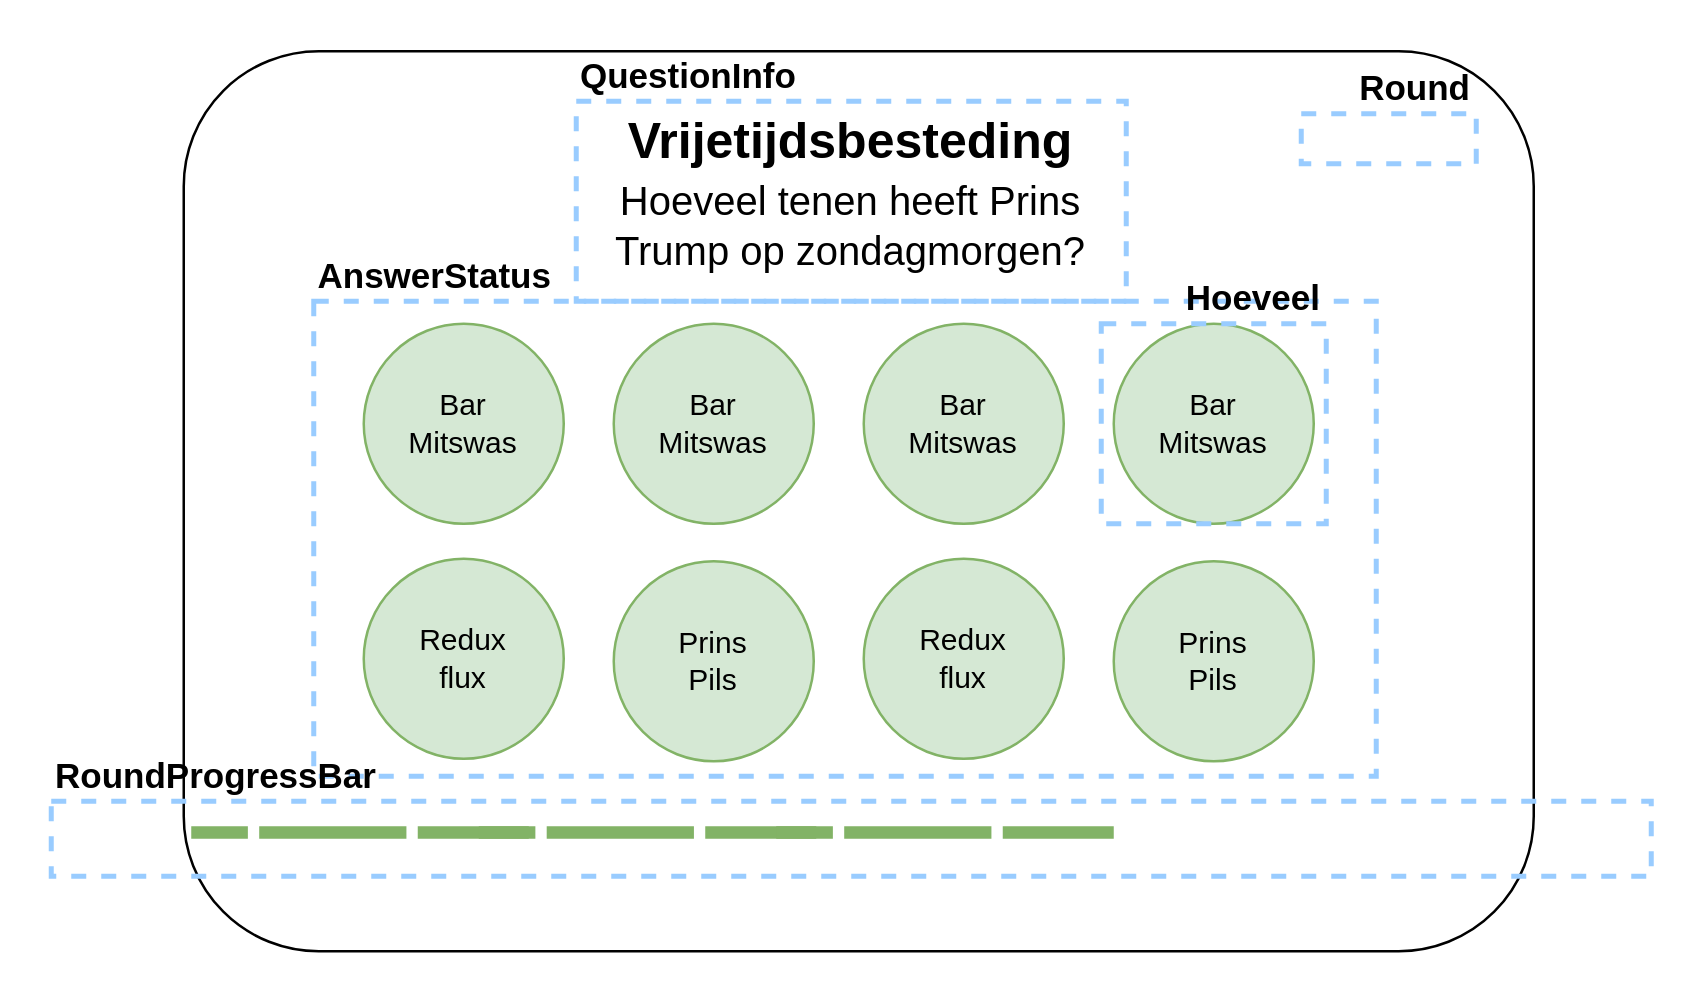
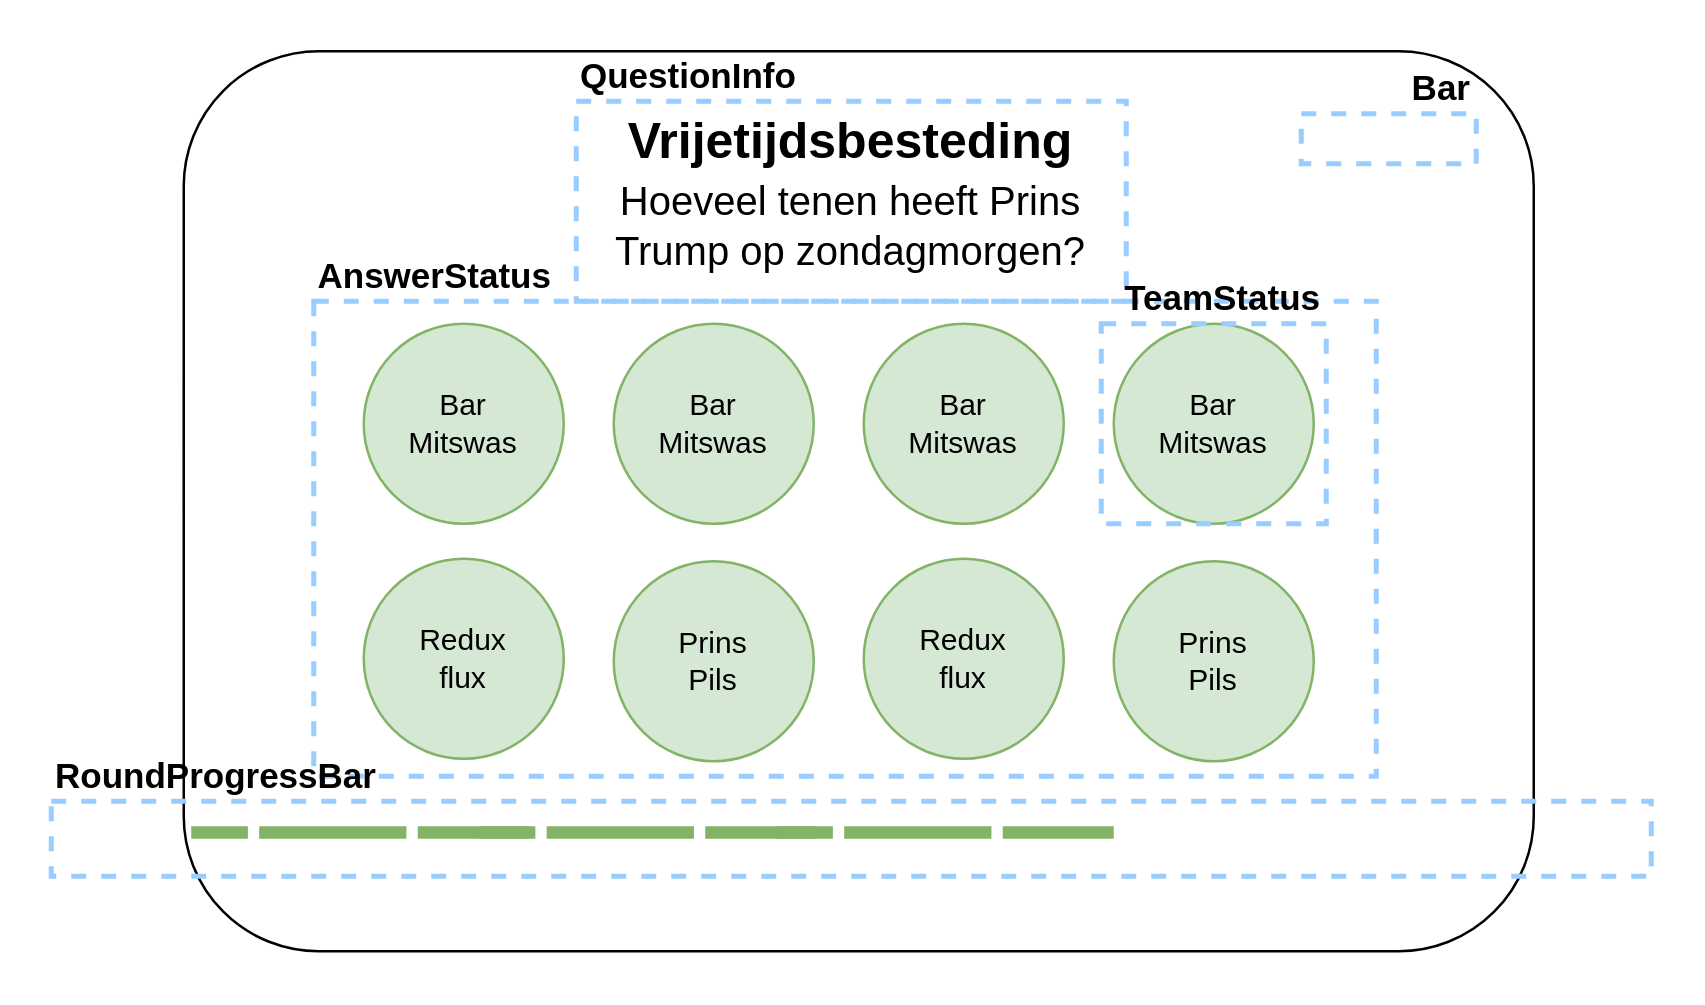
node "Round": label "Round" -> "Bar"
node "Hoeveel": label "Hoeveel" -> "TeamStatus"
